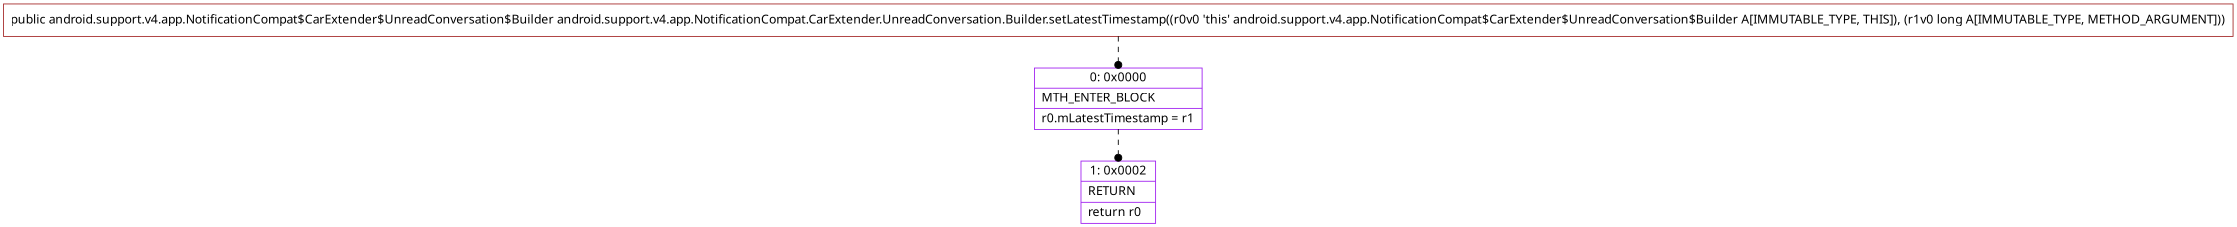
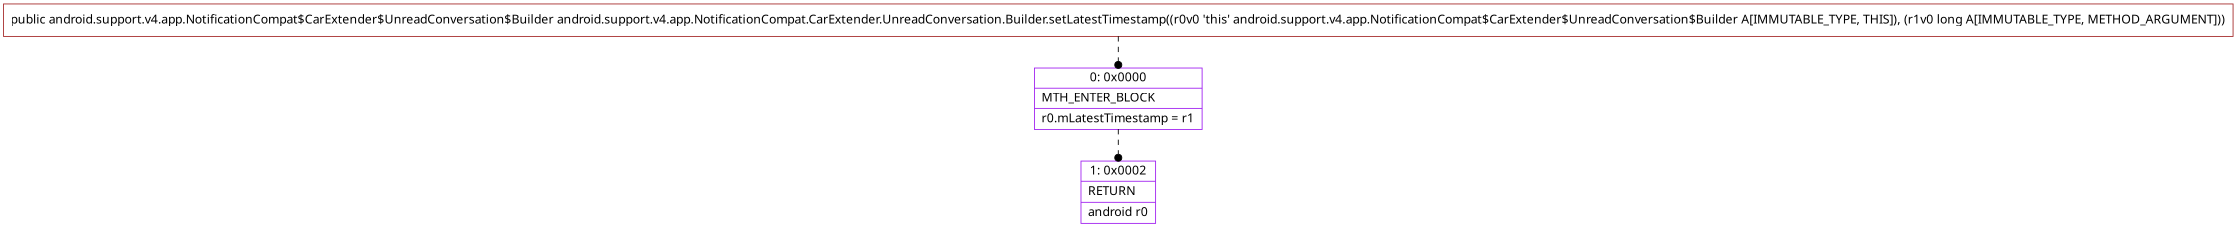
node "1: 0x0002": text "return r0" -> "android r0"
